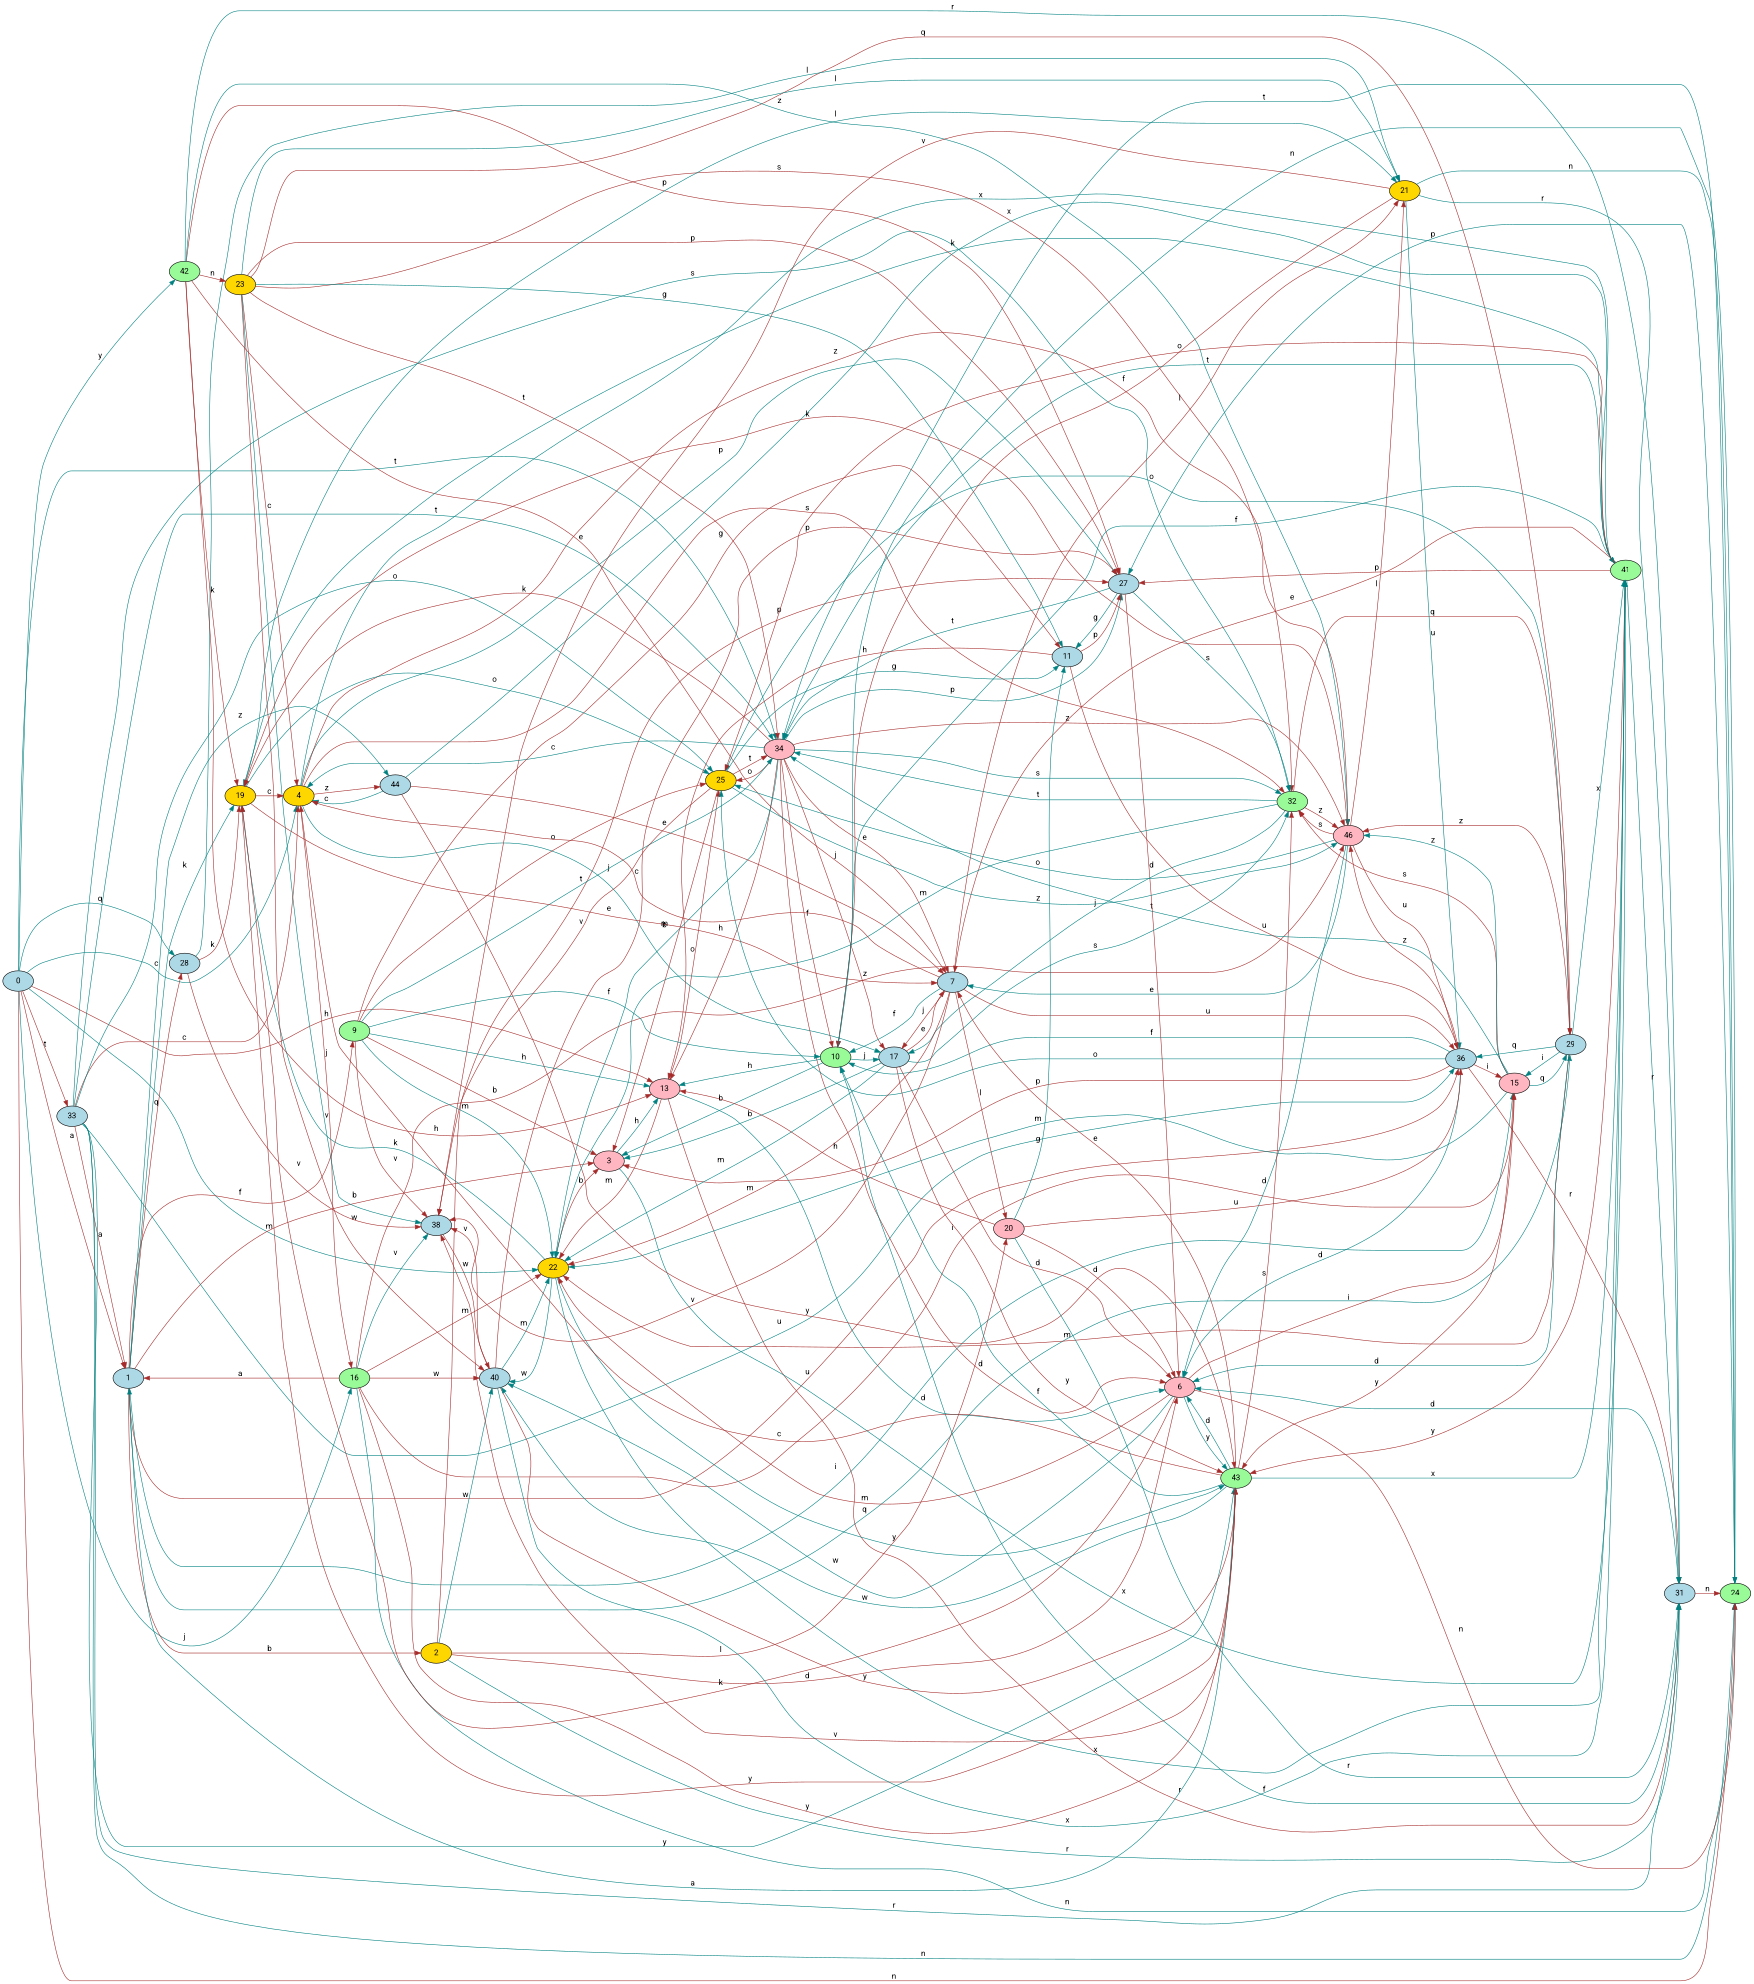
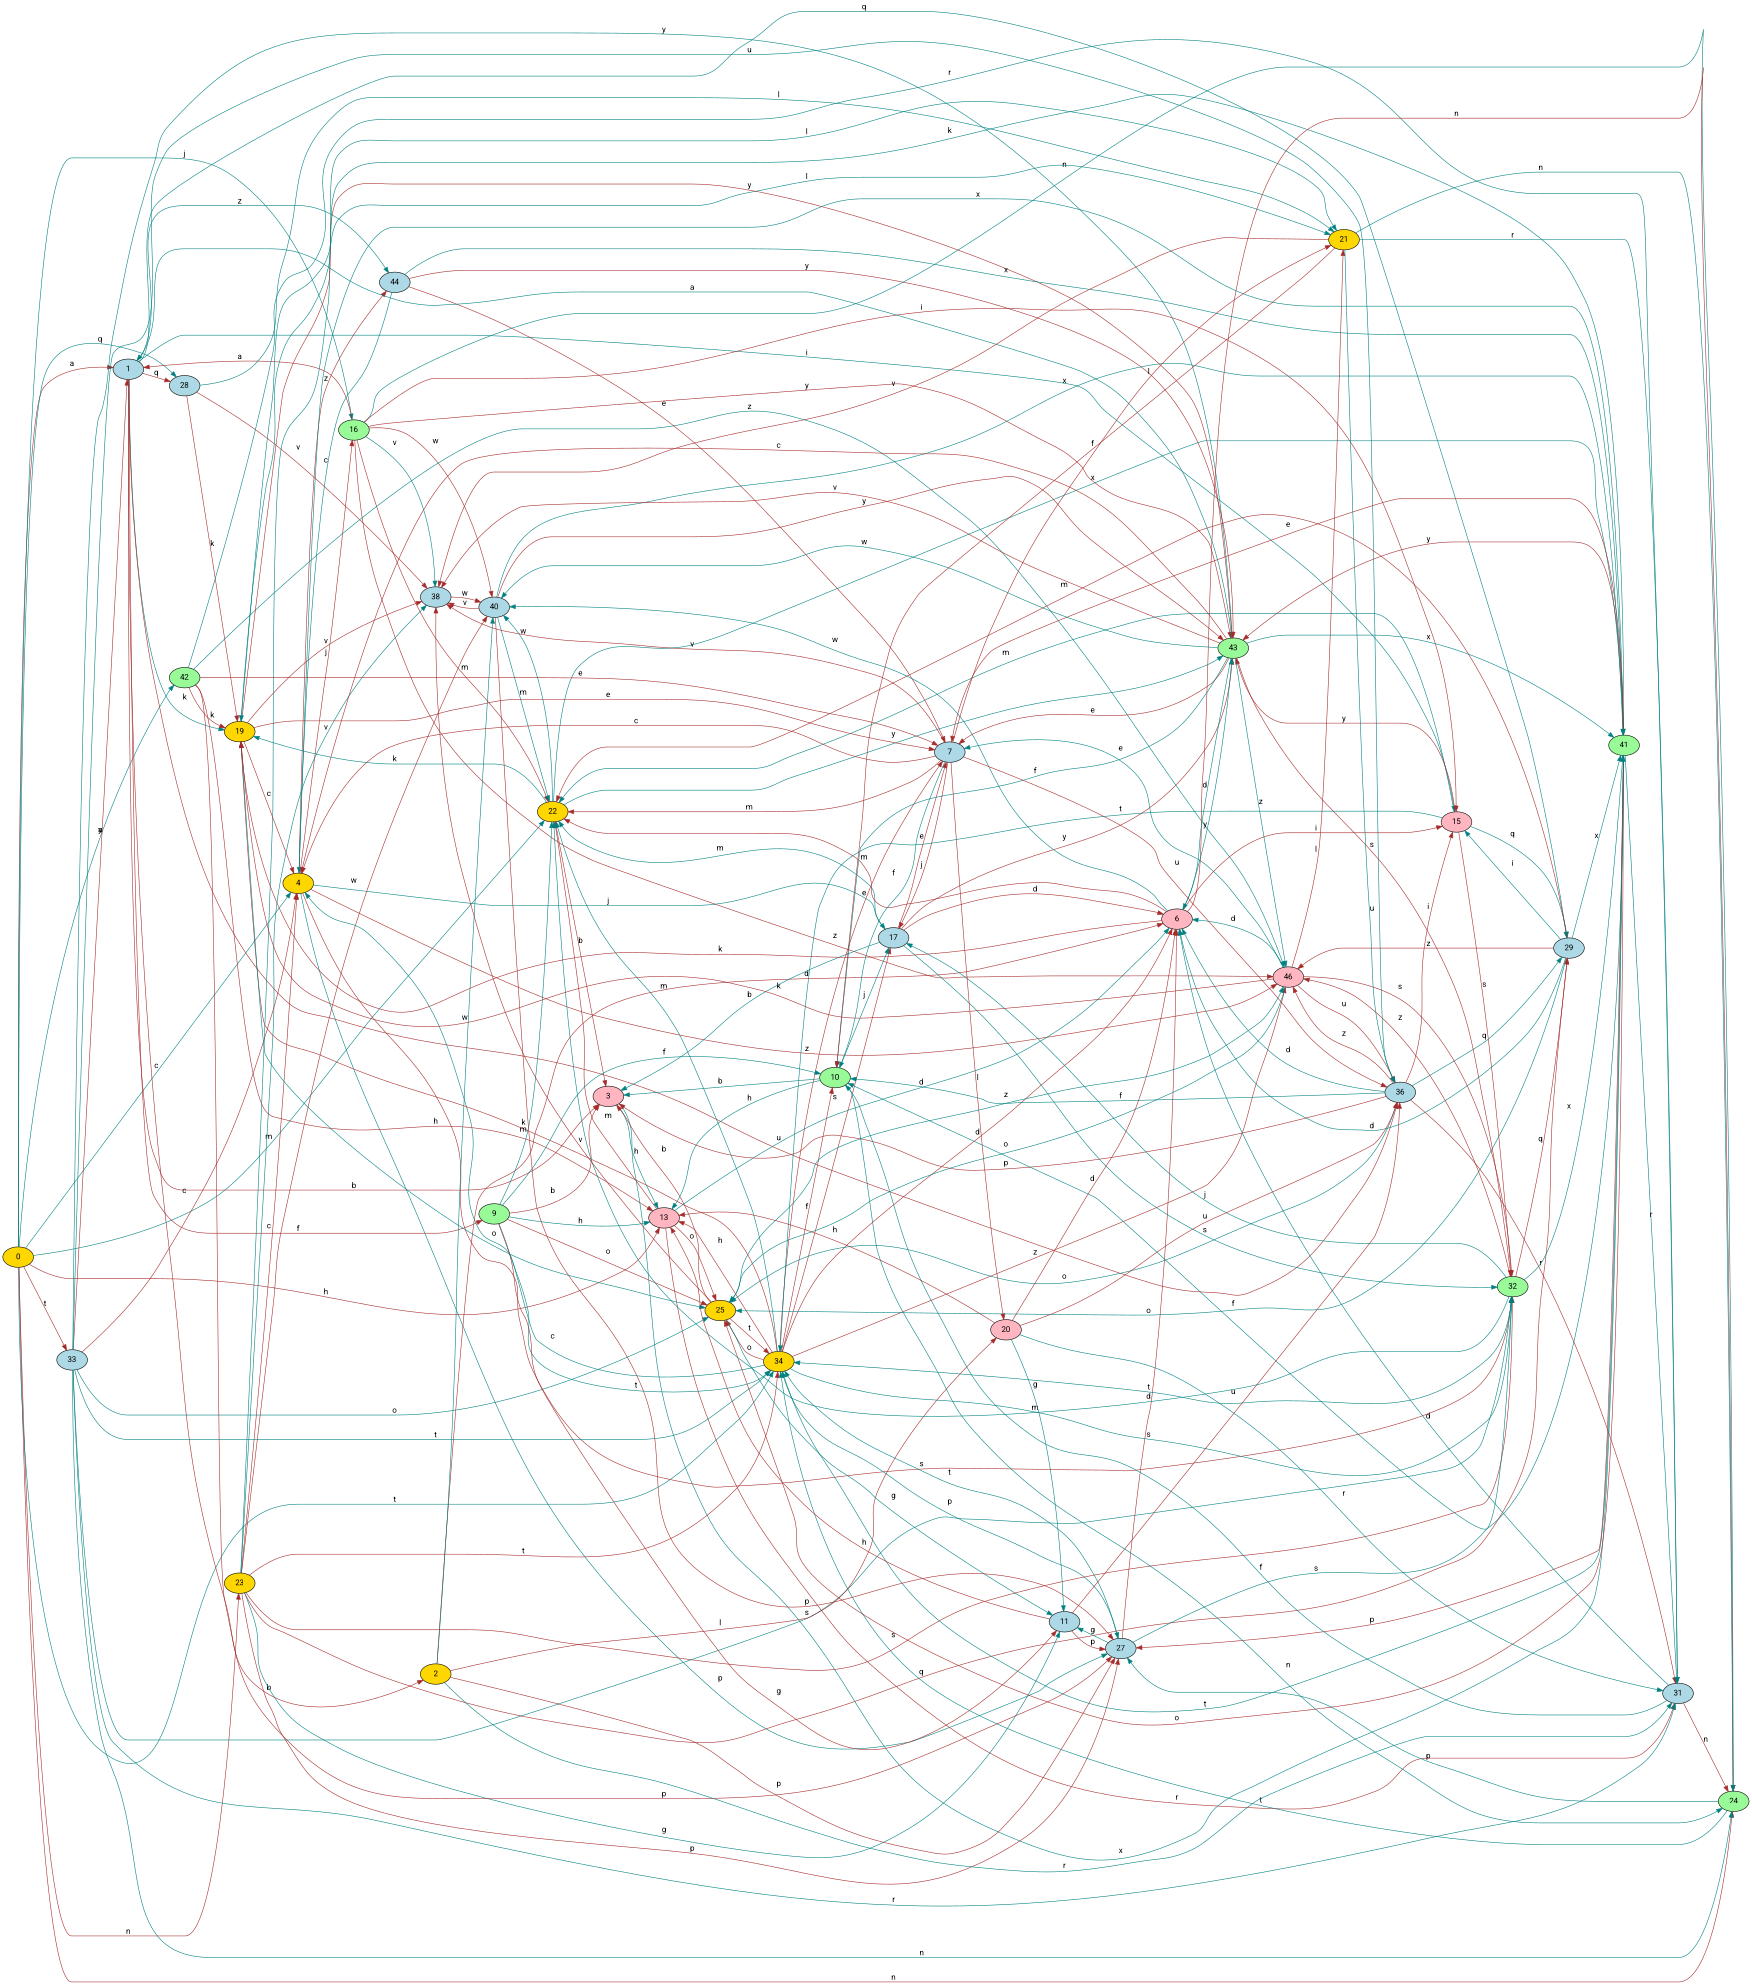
edge "42" -> "23": now "0" -> "23"
node "34": fillcolor lightpink -> gold
edge "34" -> "17": label "j" -> "s"
edge "15" -> "46": now "43" -> "46"
node "0": fillcolor lightblue -> gold
edge "32" -> "41": added, label "x"
edge "29" -> "36": reversed
edge "9" -> "38": now "19" -> "38"
